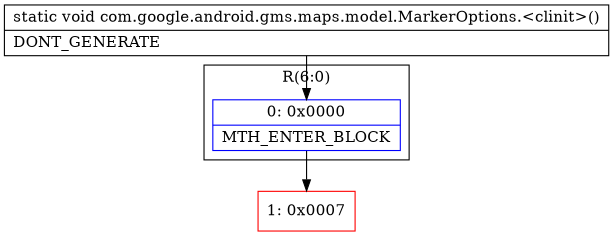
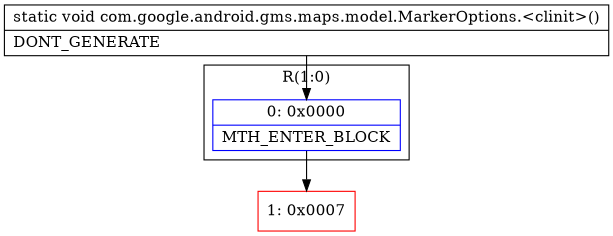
cluster "R(6:0)": label "R(6:0)" -> "R(1:0)"
